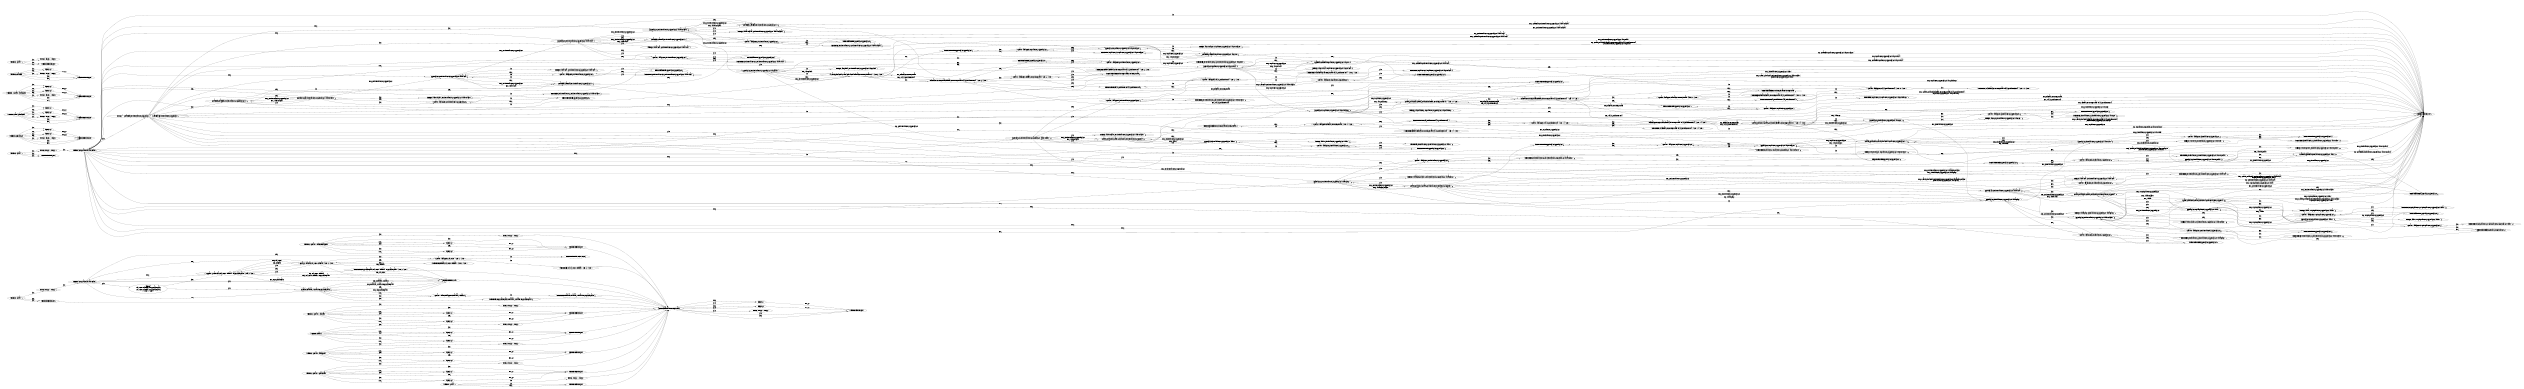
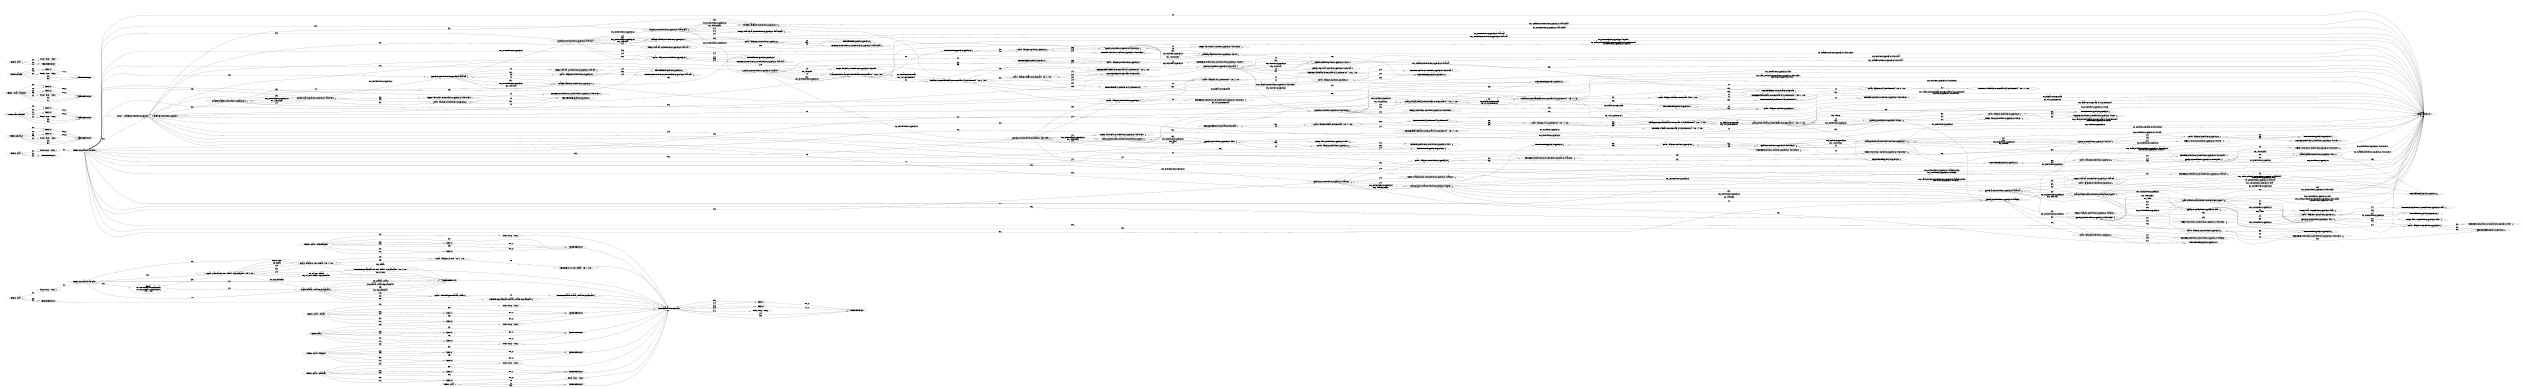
node "(FIELD_IDENTIFIER,vector,vector)": removed
node "<(IDENTIFIER,FilePath,std::vector<FilePath)<SUB>2</SUB>>": removed
